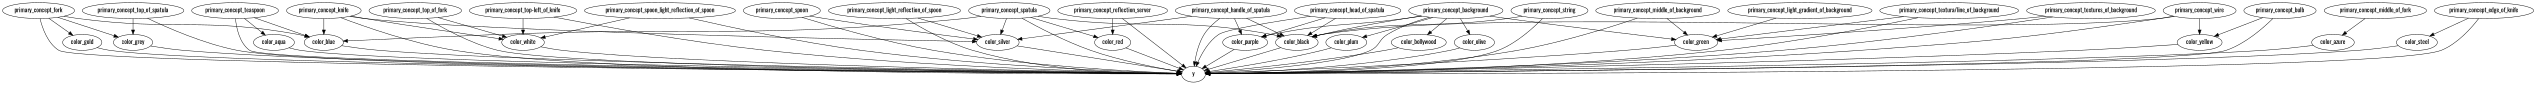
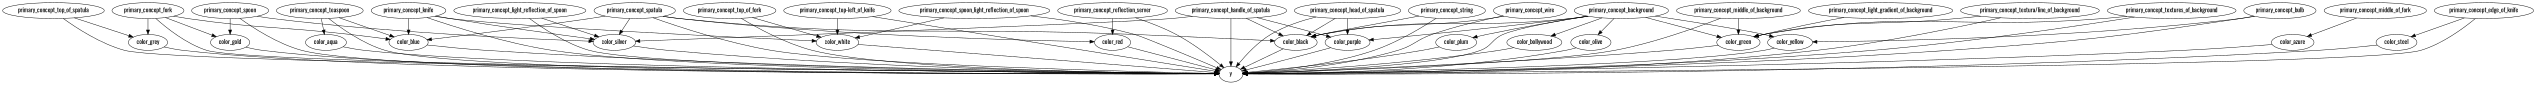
edge "primary_concept_wire" -> "color_yellow": now "primary_concept_background" -> "color_yellow"
edge "primary_concept_spoon" -> "color_gold": added
